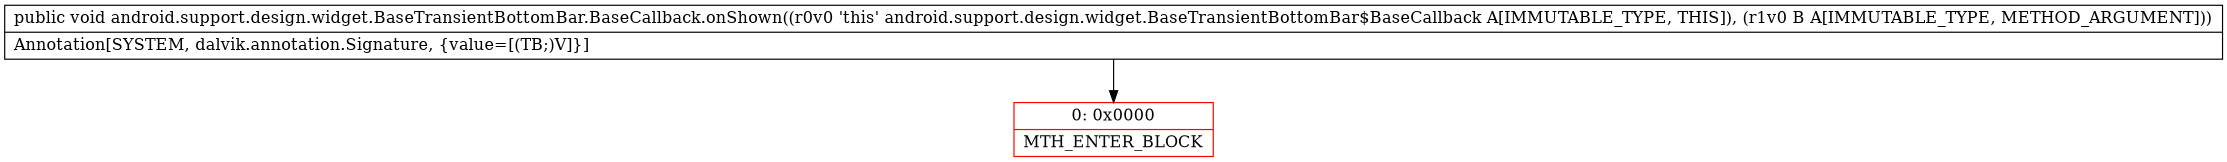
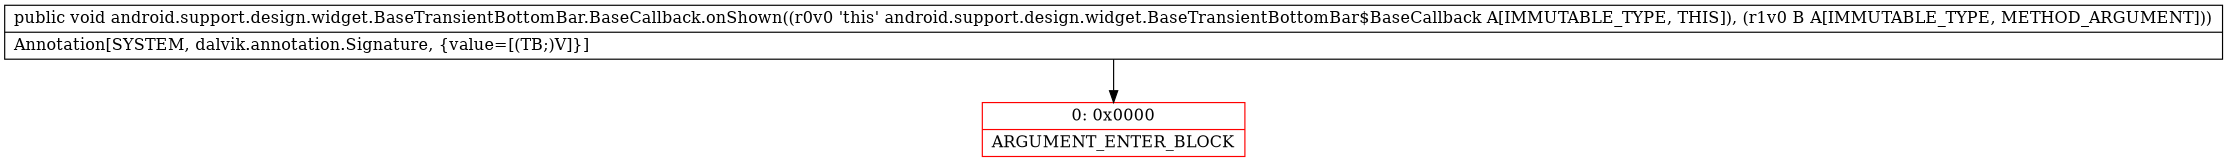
node "0: 0x0000": text "MTH_ENTER_BLOCK" -> "ARGUMENT_ENTER_BLOCK"
